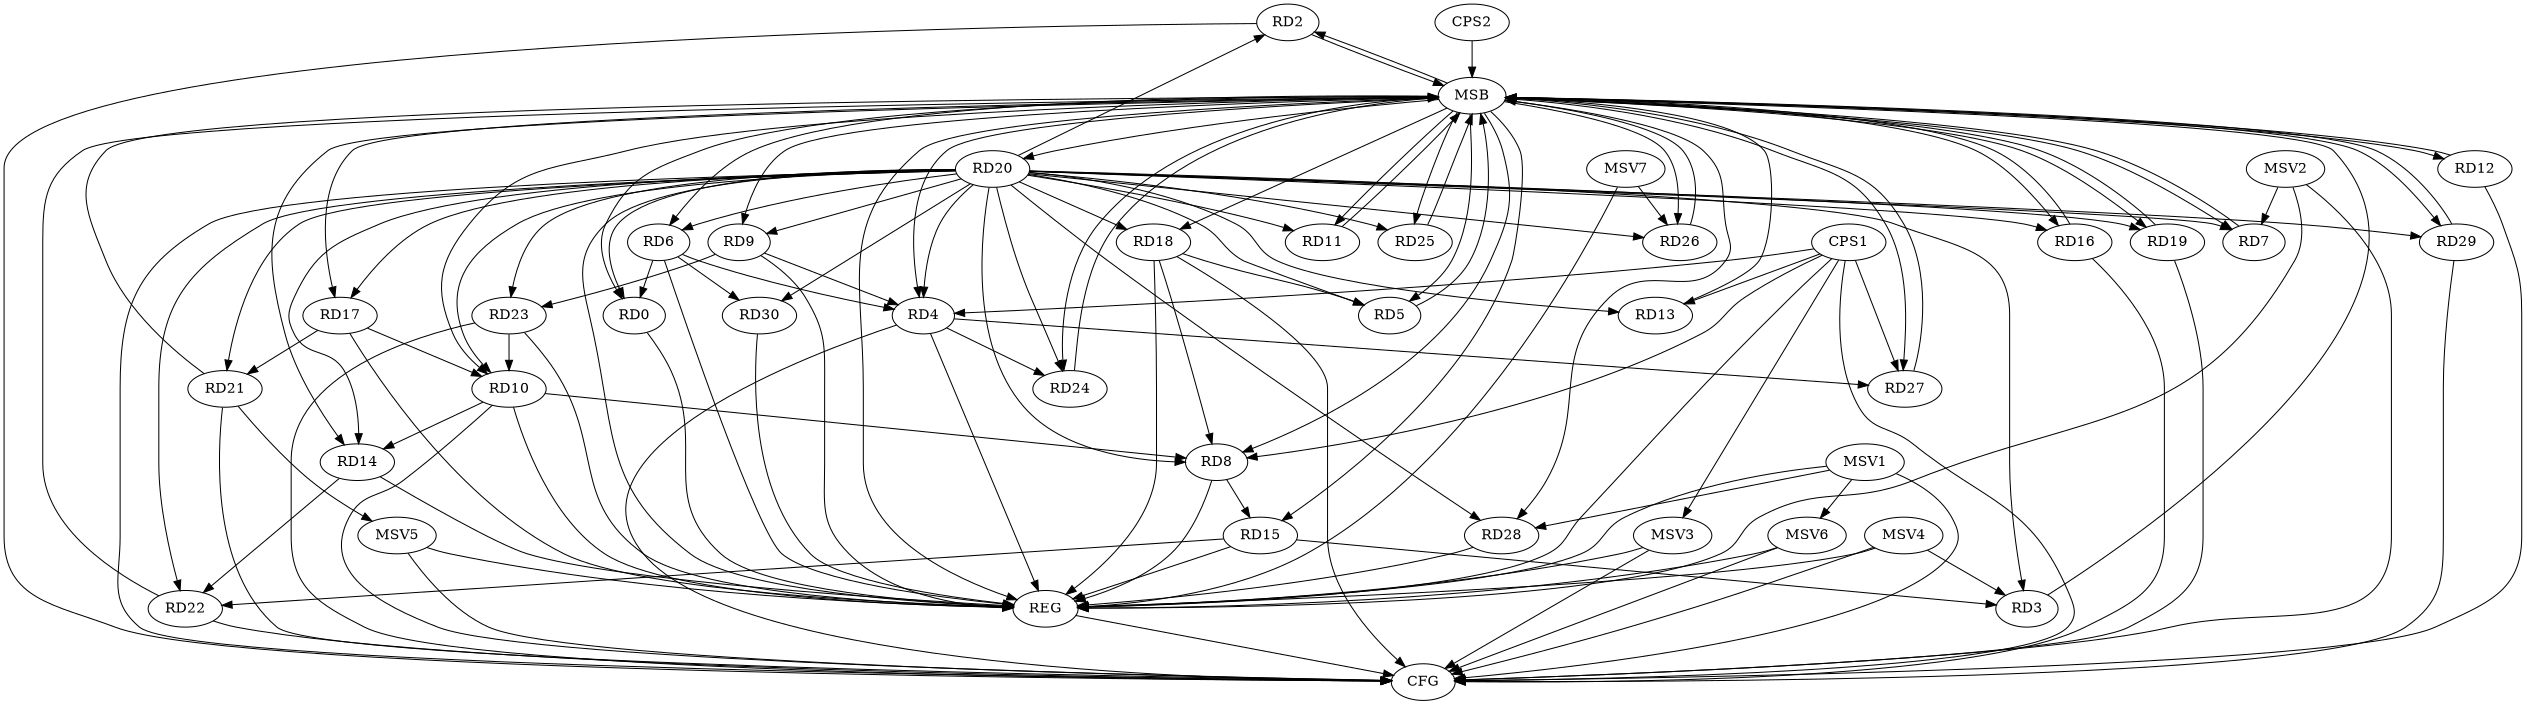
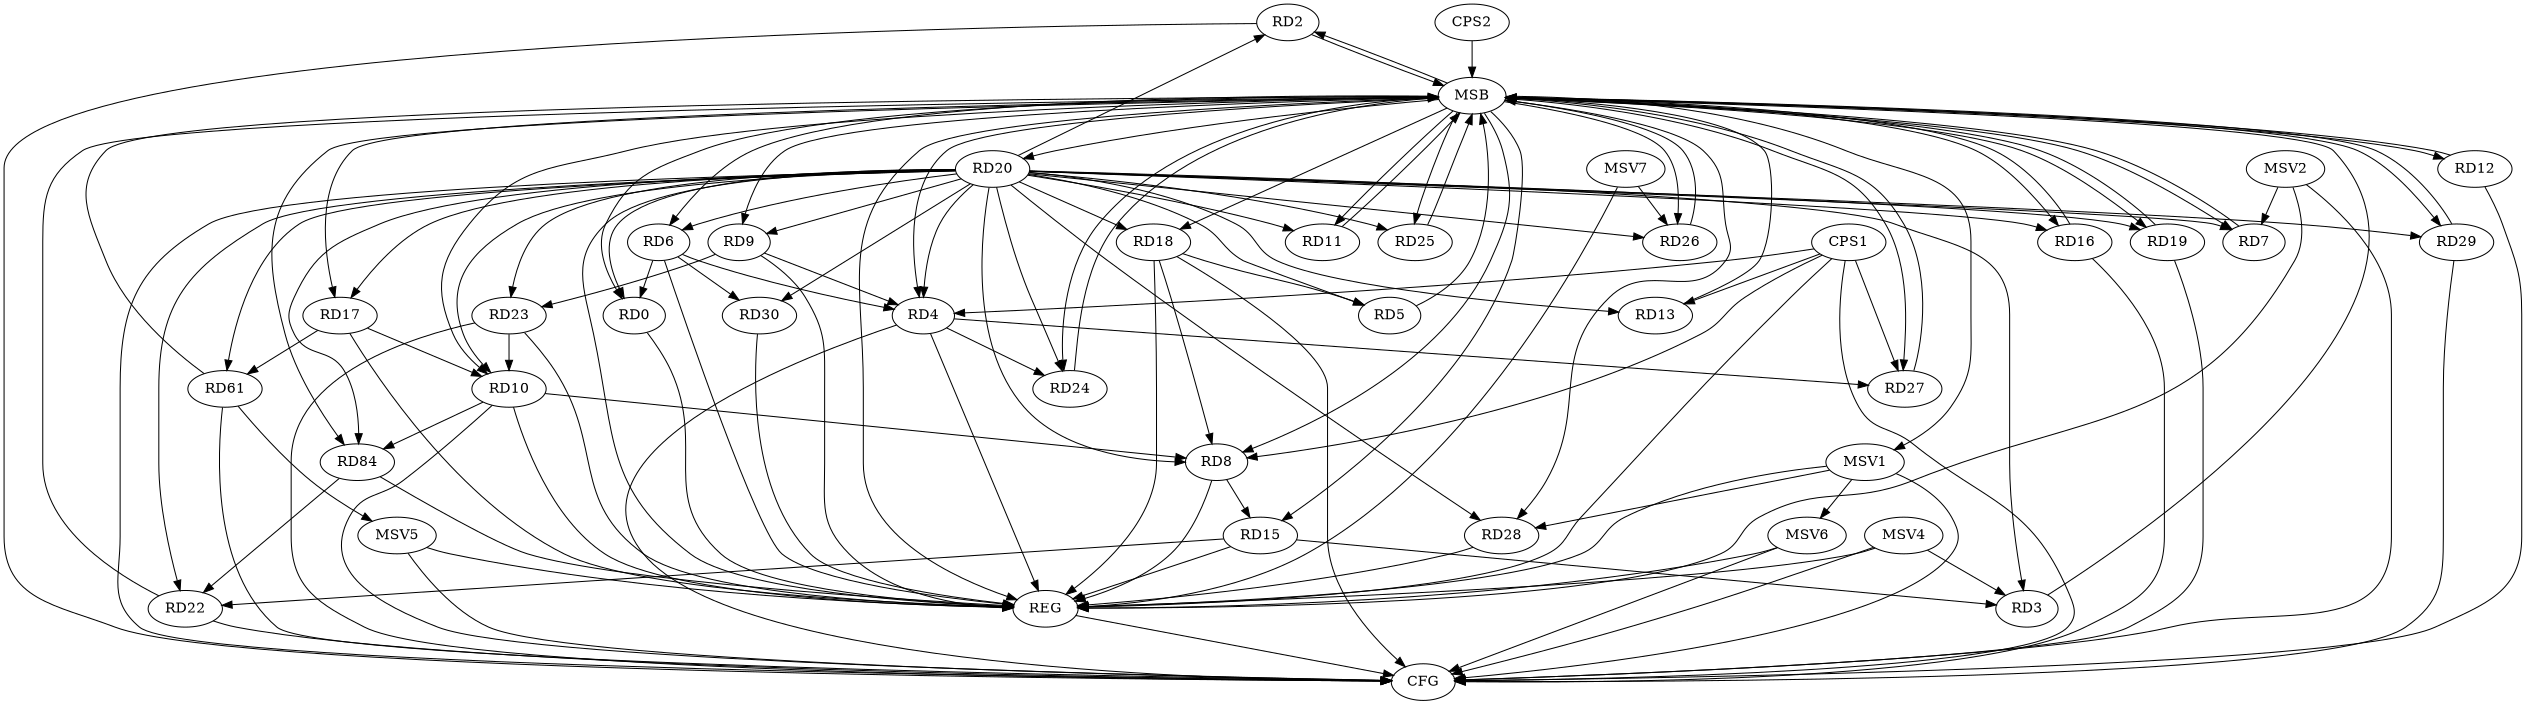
edge "MSB" -> "RD5": now "MSB" -> "MSV1"
node "RD21": label "RD21" -> "RD61"
node "RD14": label "RD14" -> "RD84"
node "MSV3": removed
